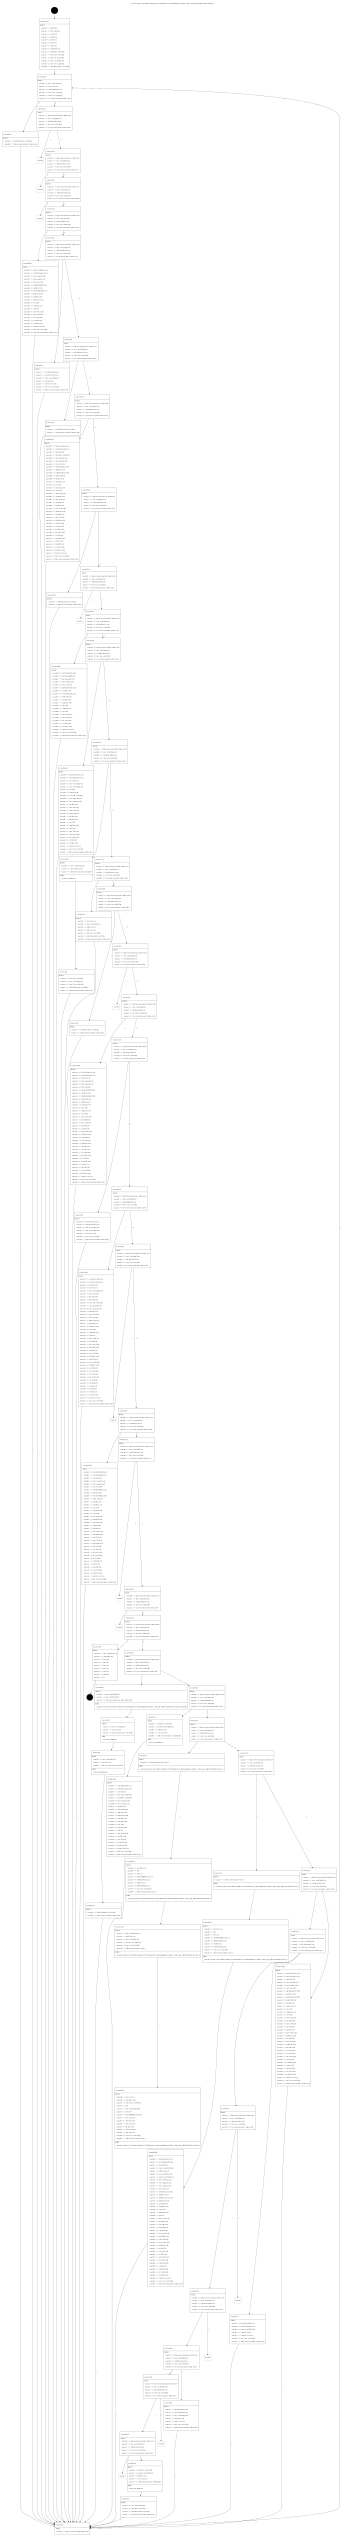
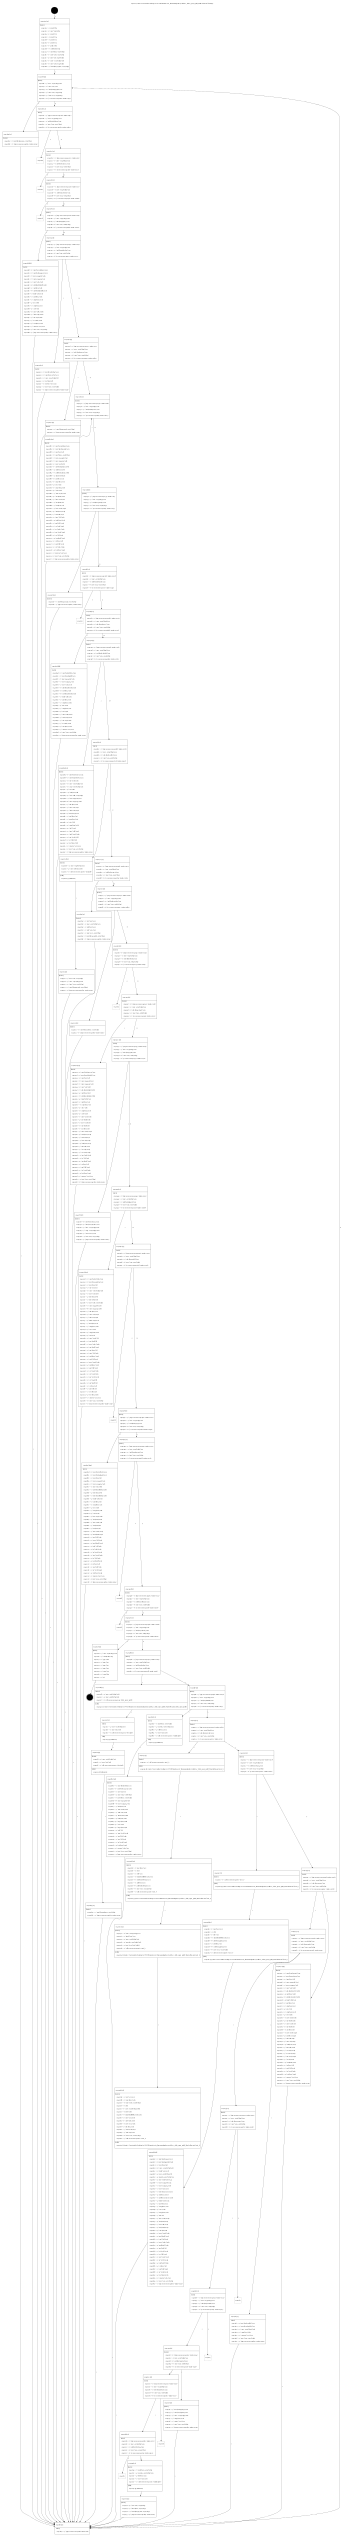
edge "0x401336 [25]" -> "0x401d85 [151]": reversed
